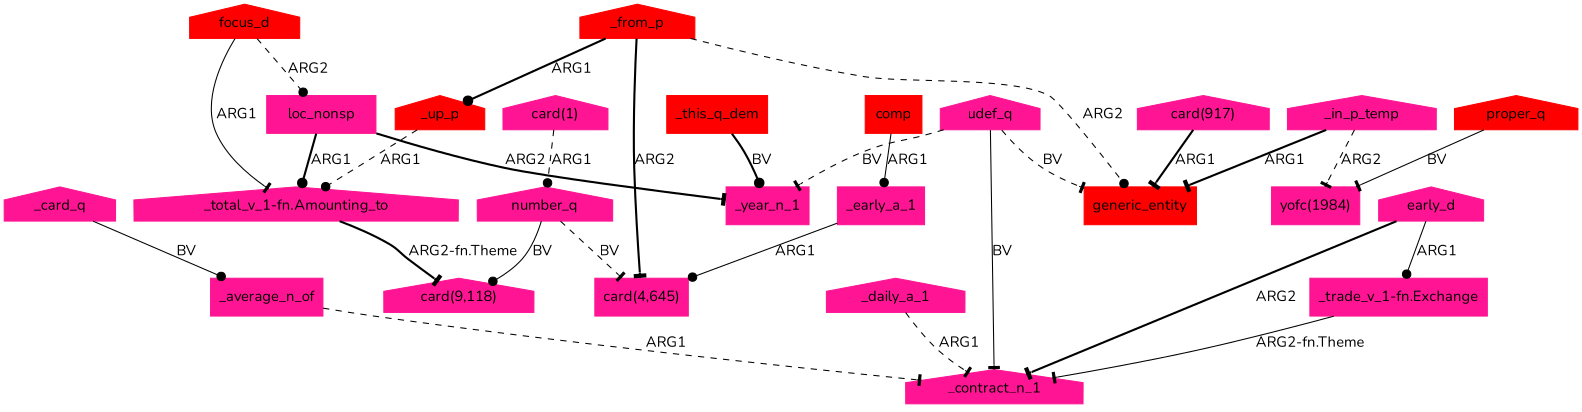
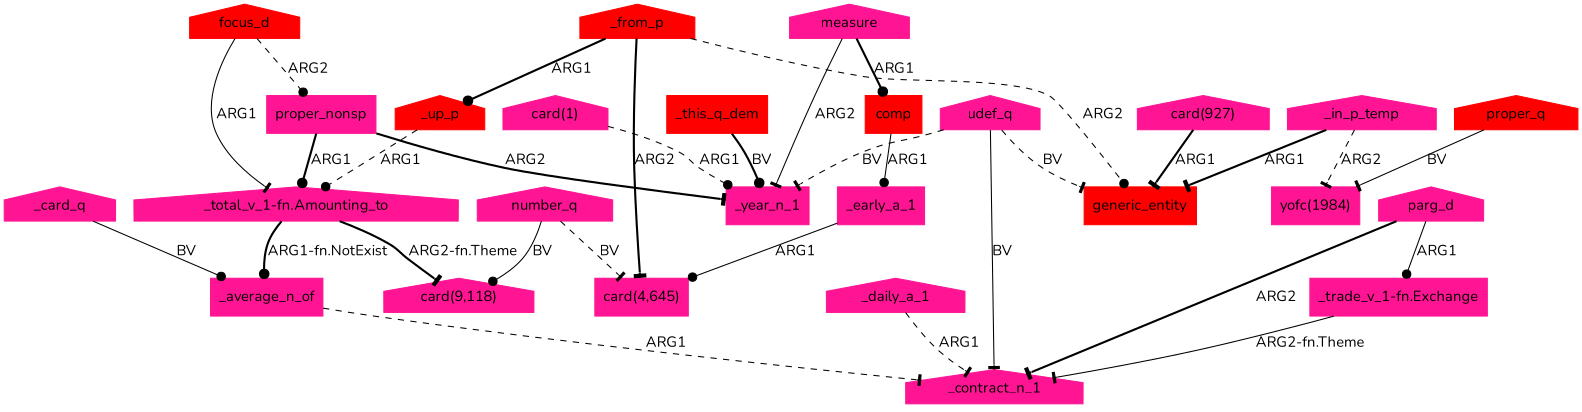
node "measure": added
node "loc_nonsp": label "loc_nonsp" -> "proper_nonsp"
node "card(917)": label "card(917)" -> "card(927)"
edge "card(1)" -> "number_q": now "card(1)" -> "_year_n_1"
node "early_d": label "early_d" -> "parg_d"
edge "_total_v_1-fn.Amounting_to" -> "_average_n_of": added, label "ARG1-fn.NotExist"
